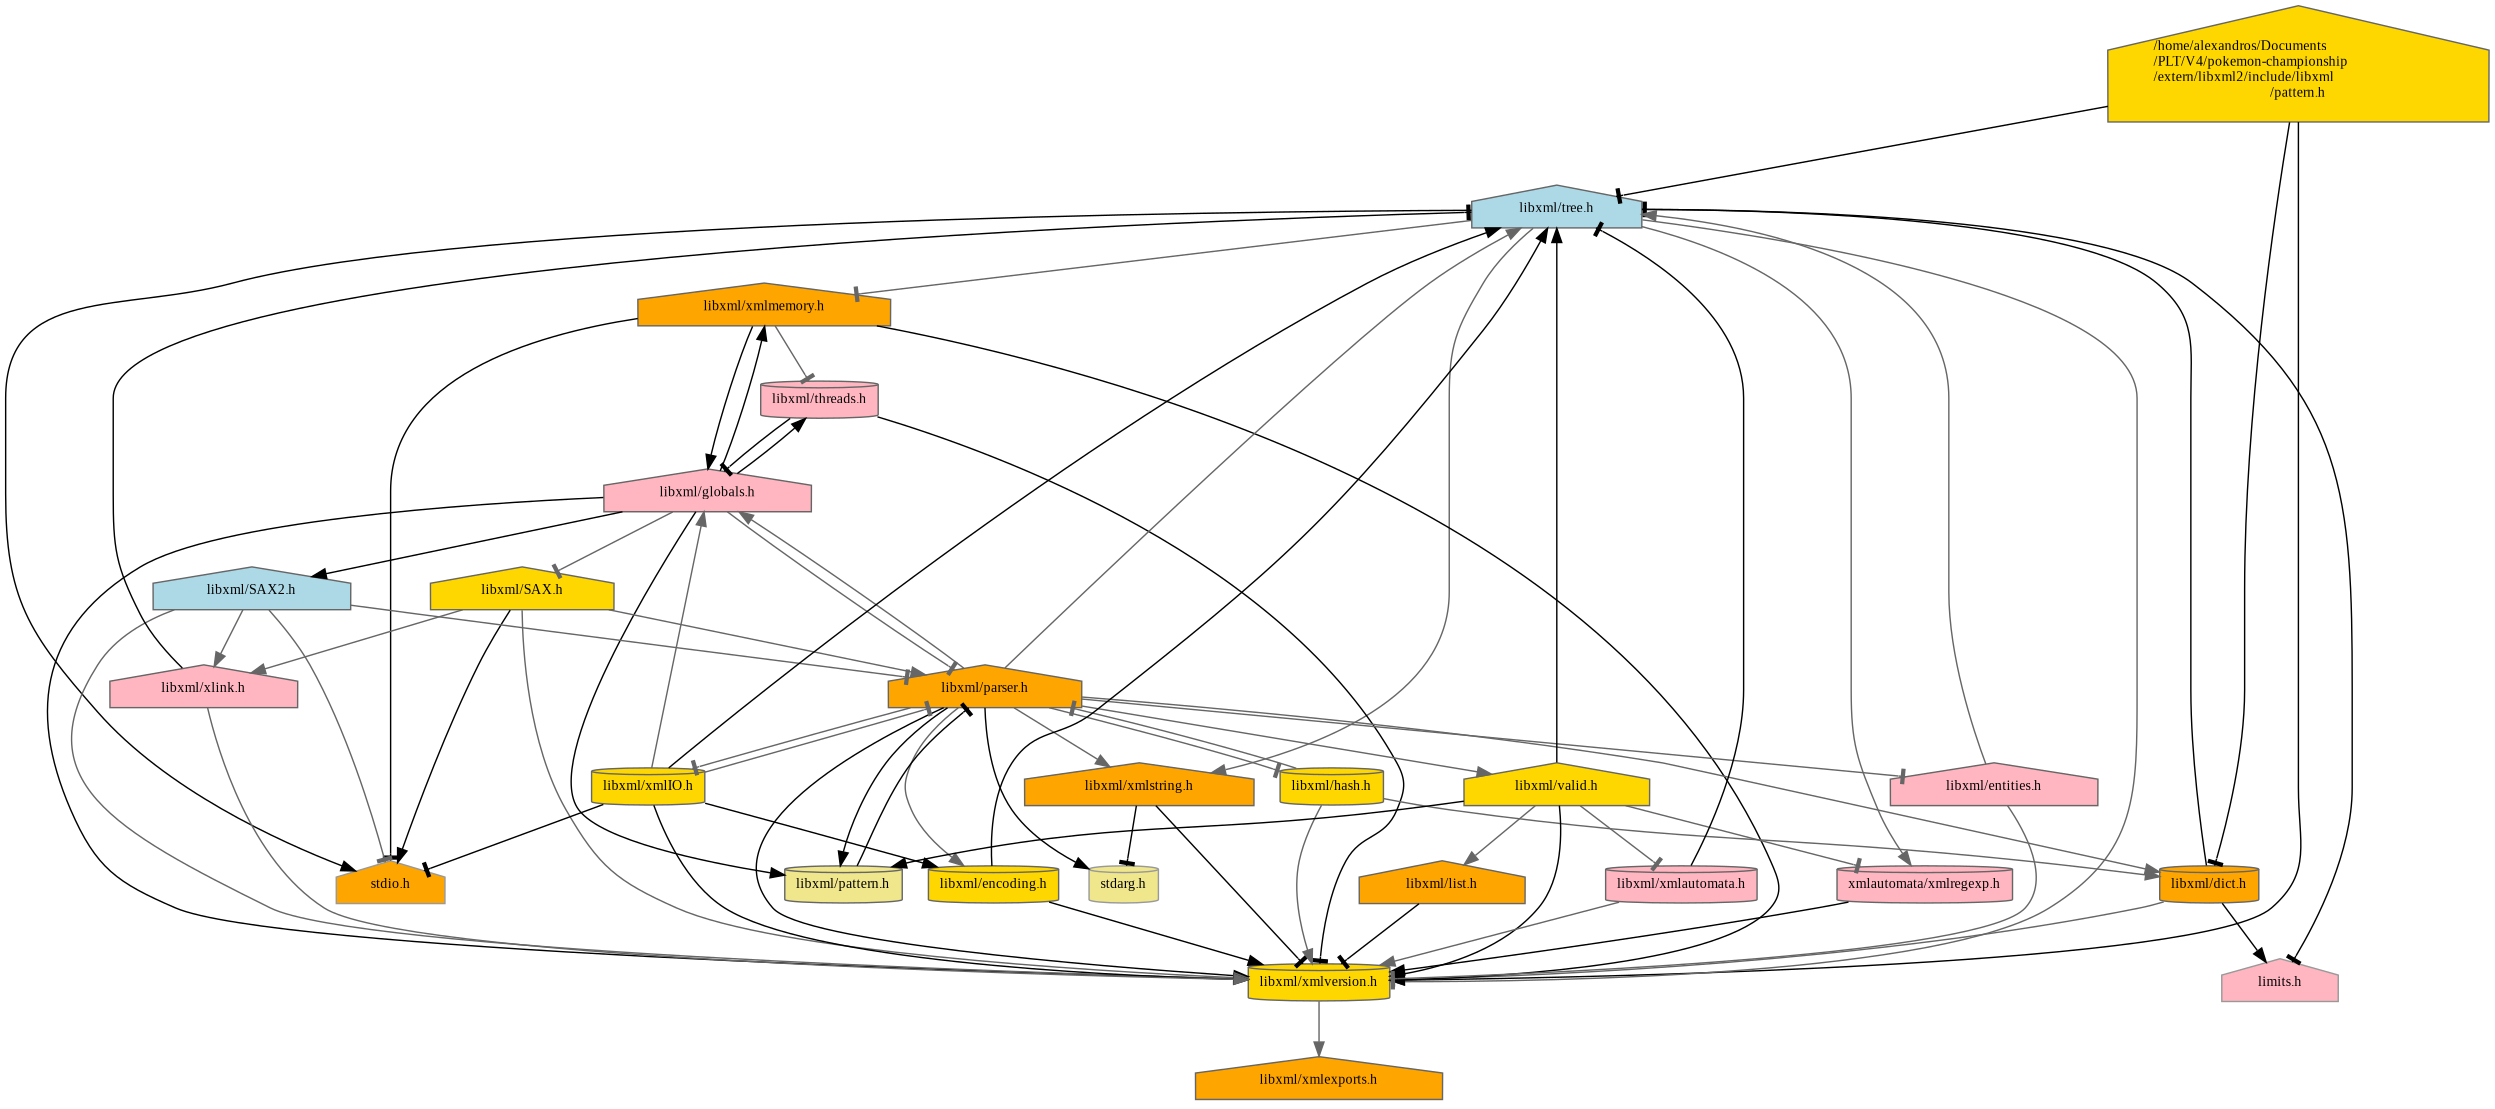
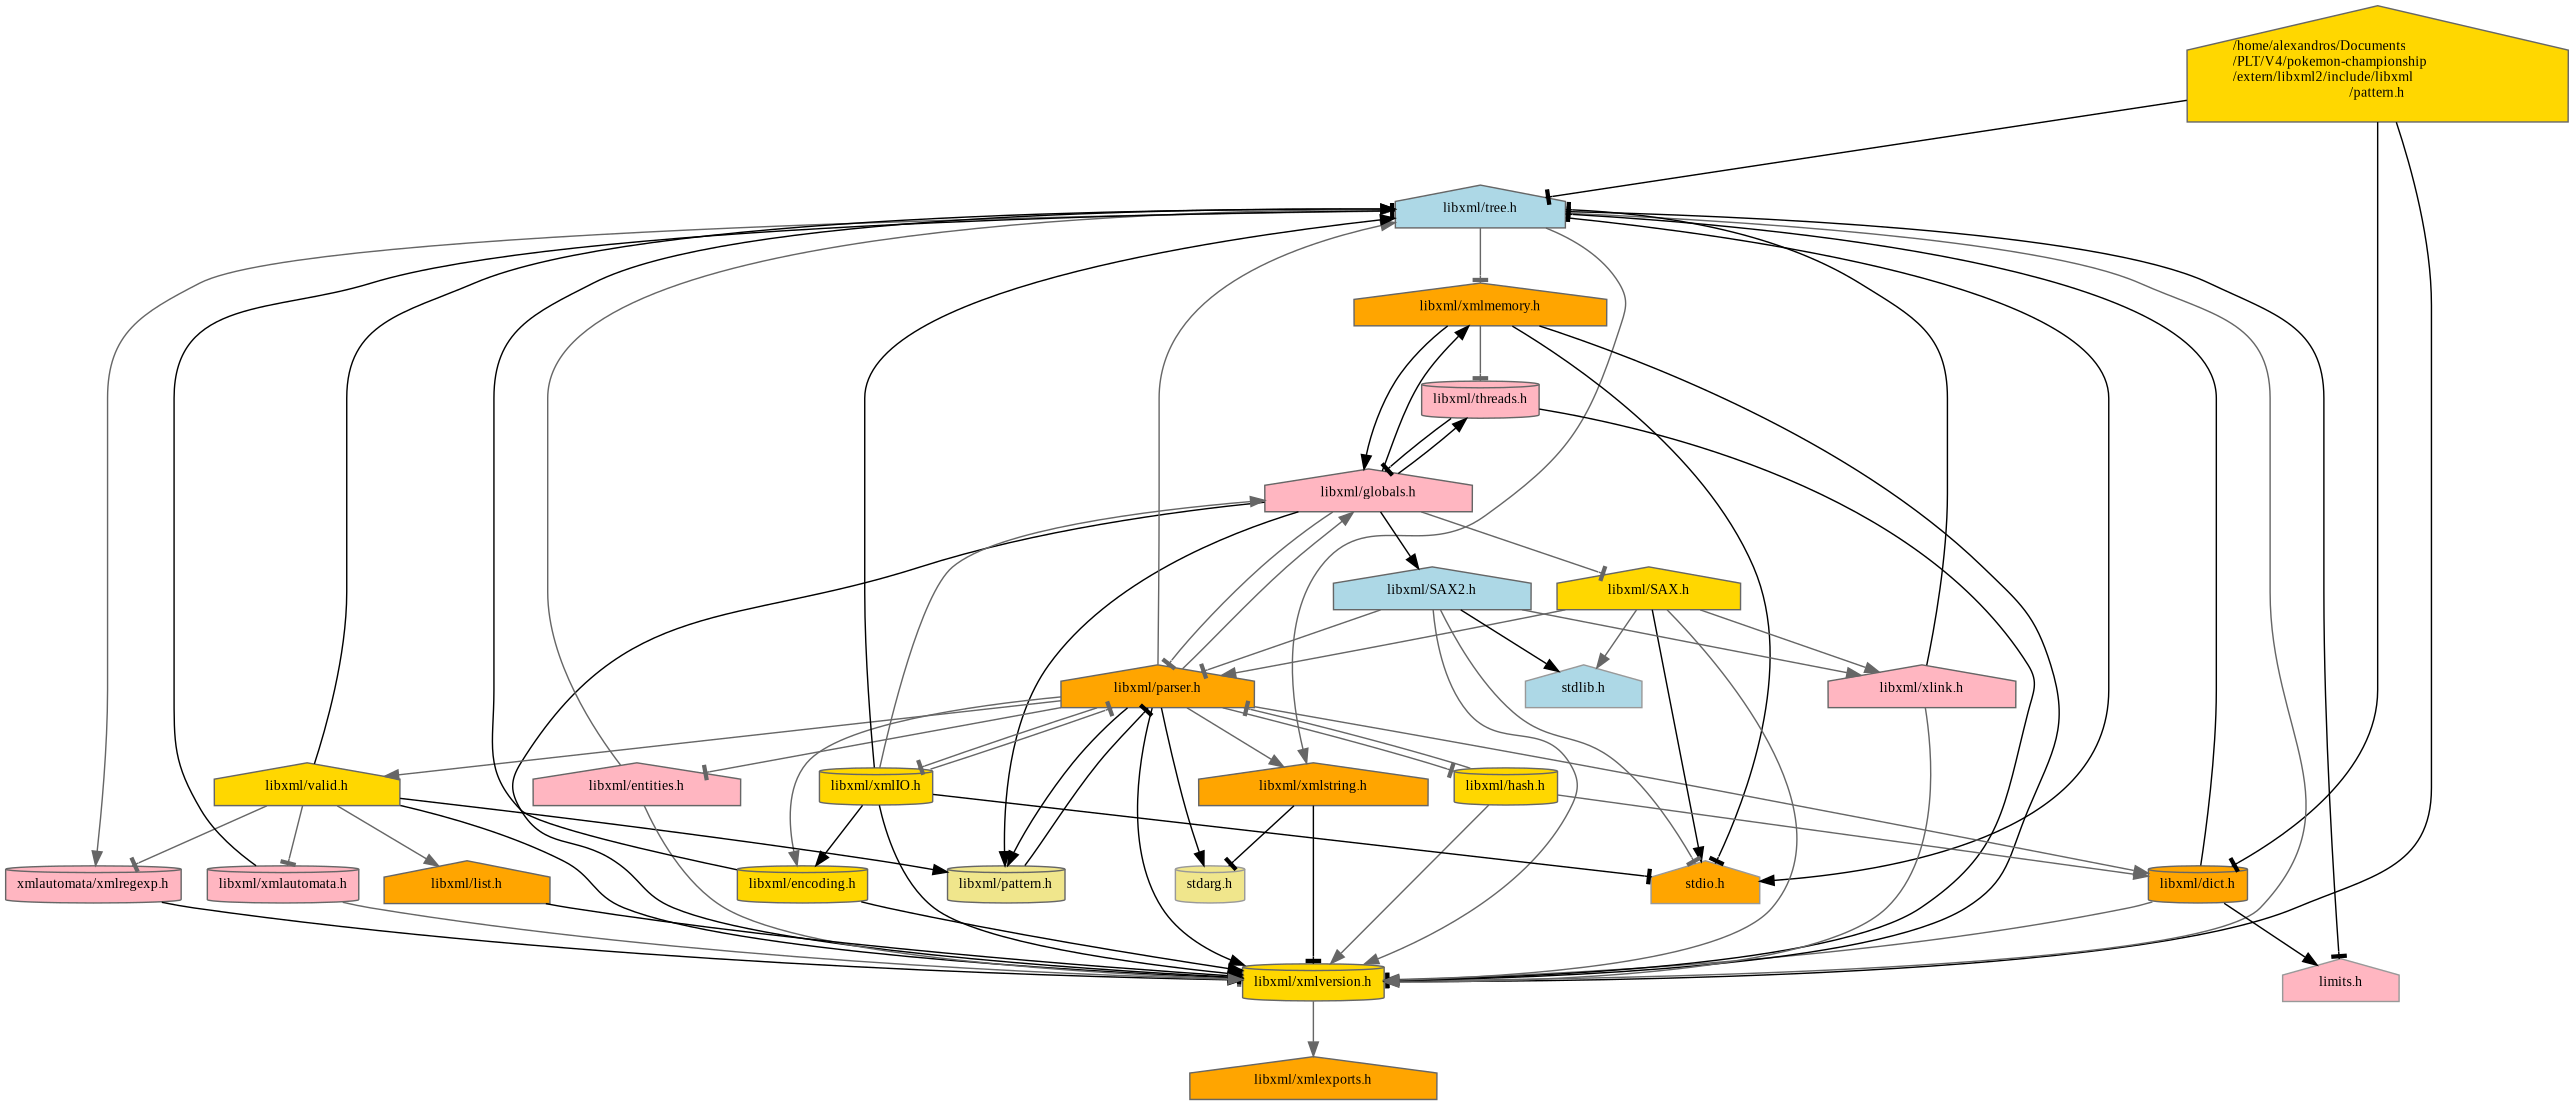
node "stdlib.h": added
